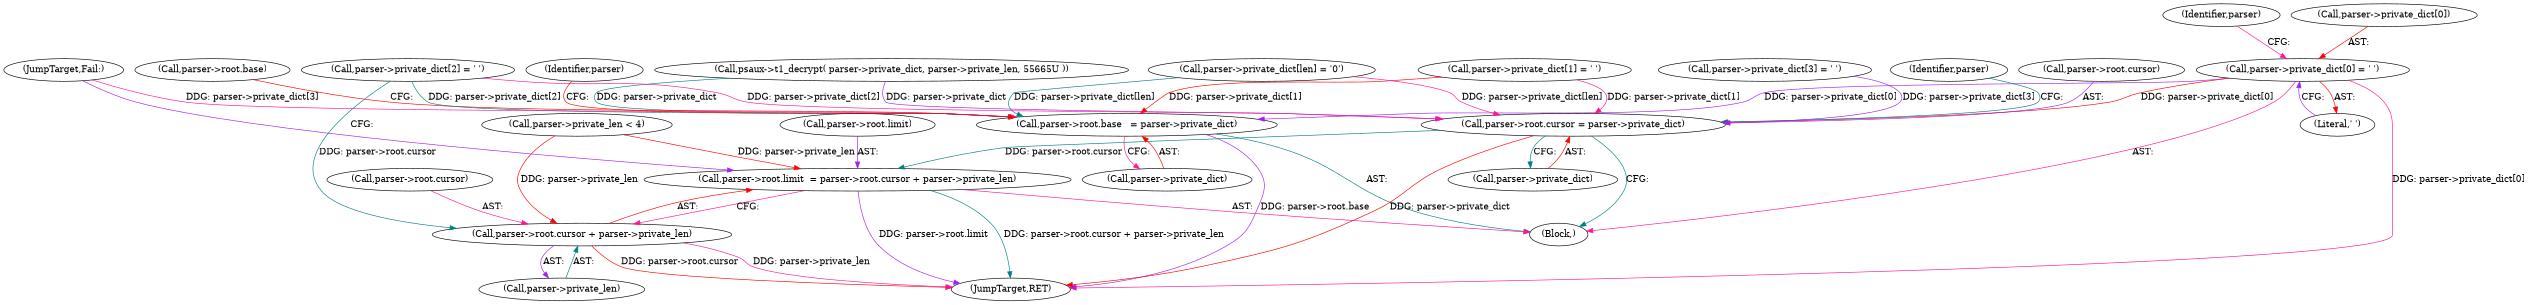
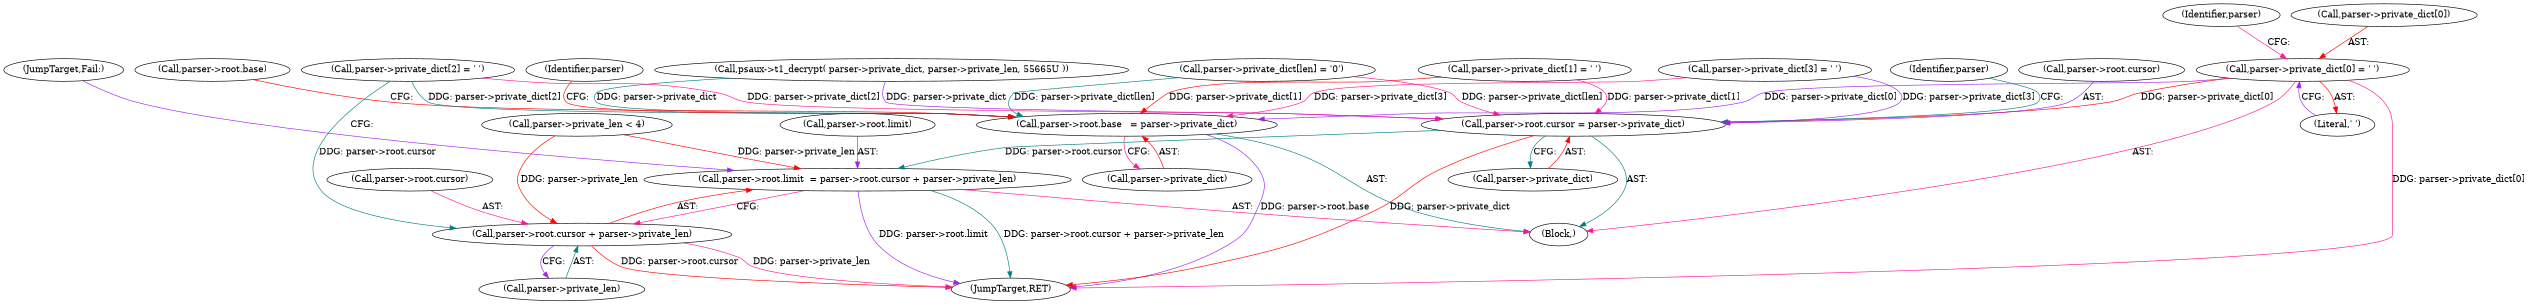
edge "(JumpTarget,Fail:)" -> "(Call,parser->root.base   = parser->private_dict)": now "(Call,parser->private_dict[3] = ' ')" -> "(Call,parser->root.base   = parser->private_dict)"
edge "(Call,parser->root.cursor = parser->private_dict)" -> "(Block,)": label "CFG: " -> "AST: "
edge "(Call,parser->root.cursor + parser->private_len)" -> "(Call,parser->private_len)": label "AST: " -> "CFG: "
